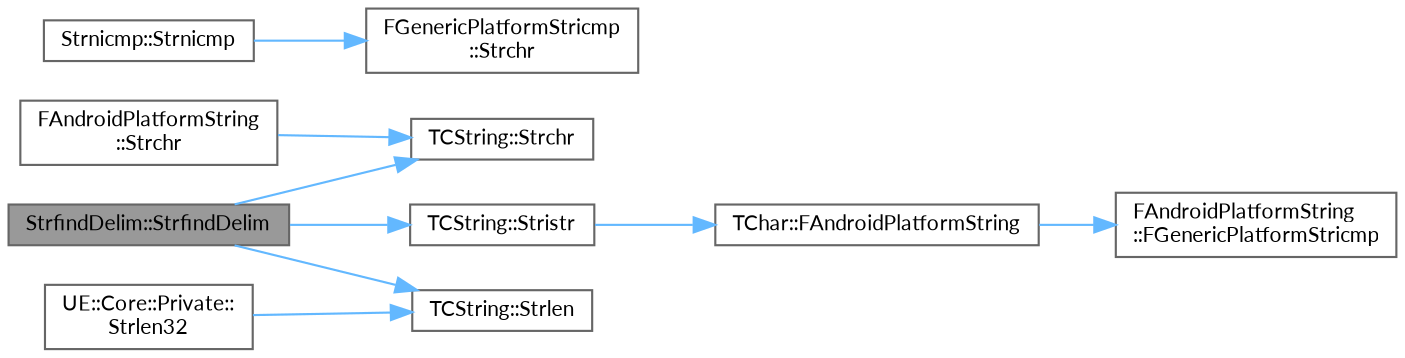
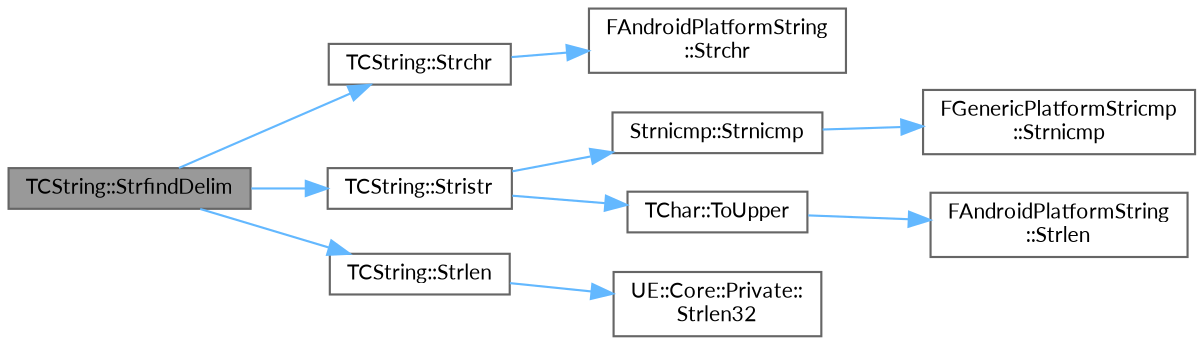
node "FGenericPlatformStricmp ::Strchr": label "FGenericPlatformStricmp ::Strchr" -> "FGenericPlatformStricmp ::Strnicmp"
edge "FAndroidPlatformString ::Strchr" -> "TCString::Strchr": reversed
edge "TCString::Stristr" -> "Strnicmp::Strnicmp": added
node "StrfindDelim::StrfindDelim": label "StrfindDelim::StrfindDelim" -> "TCString::StrfindDelim"
node "TChar::FAndroidPlatformString": label "TChar::FAndroidPlatformString" -> "TChar::ToUpper"
node "FAndroidPlatformString ::FGenericPlatformStricmp": label "FAndroidPlatformString ::FGenericPlatformStricmp" -> "FAndroidPlatformString ::Strlen"
edge "UE::Core::Private:: Strlen32" -> "TCString::Strlen": reversed
